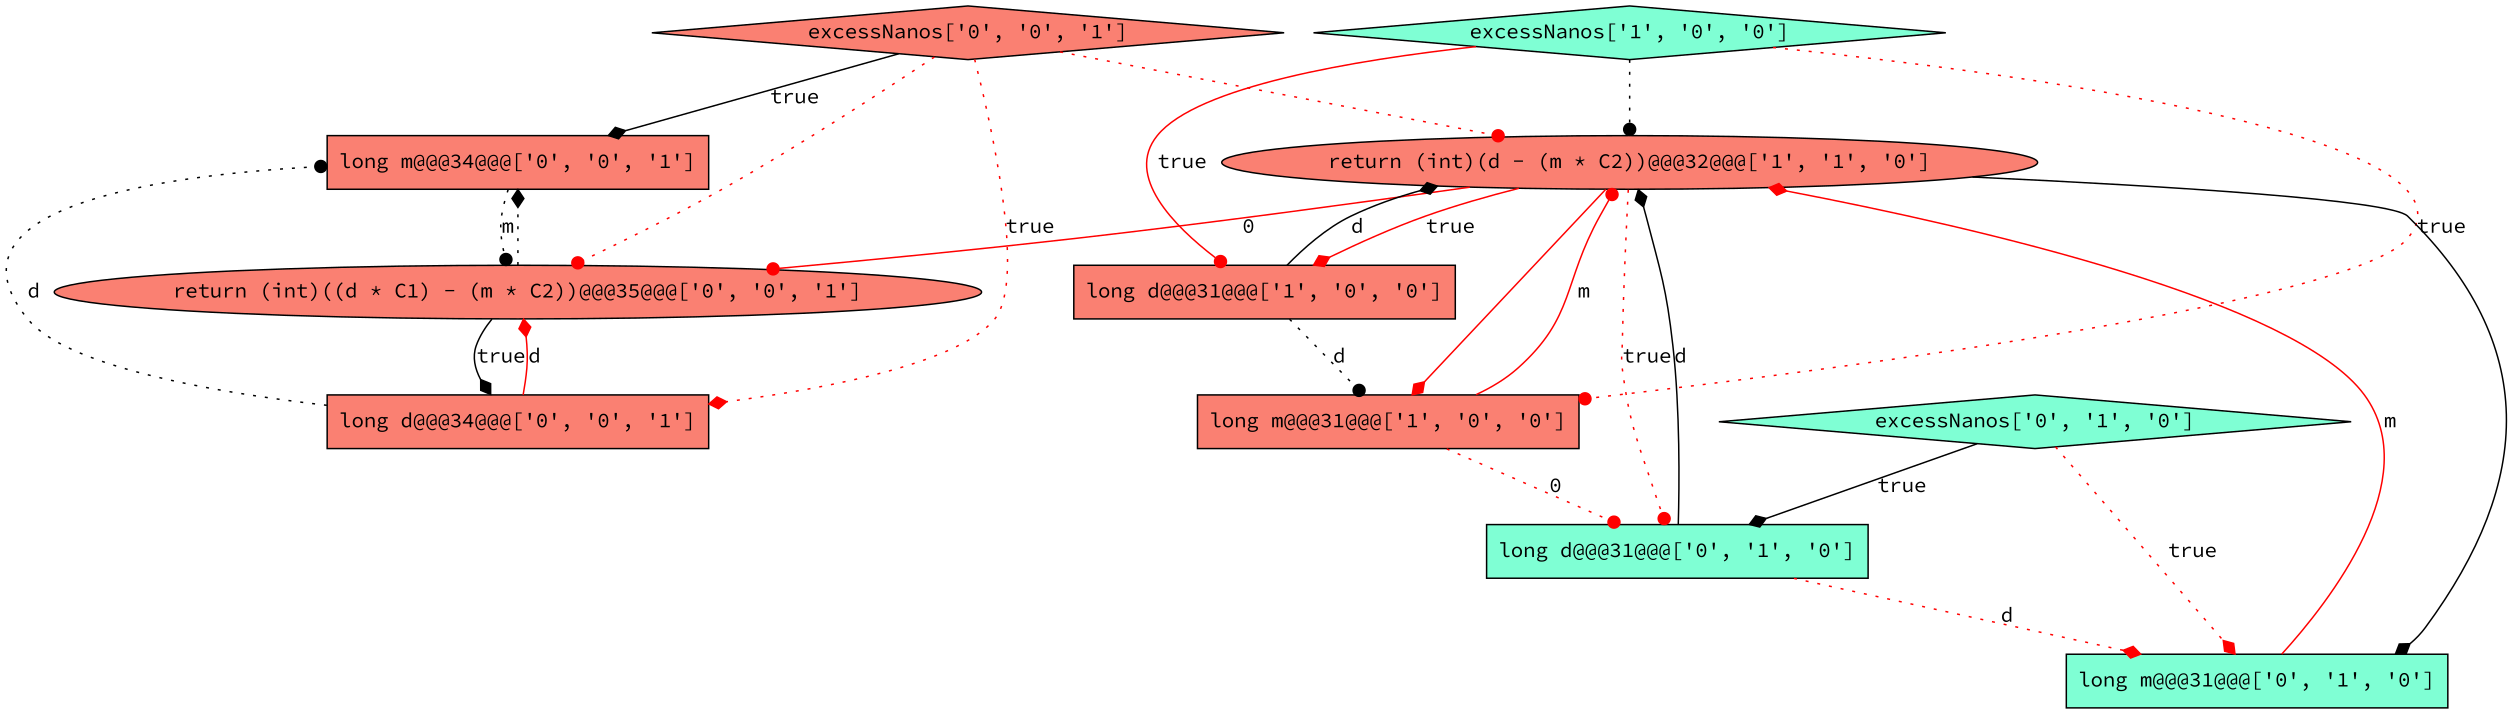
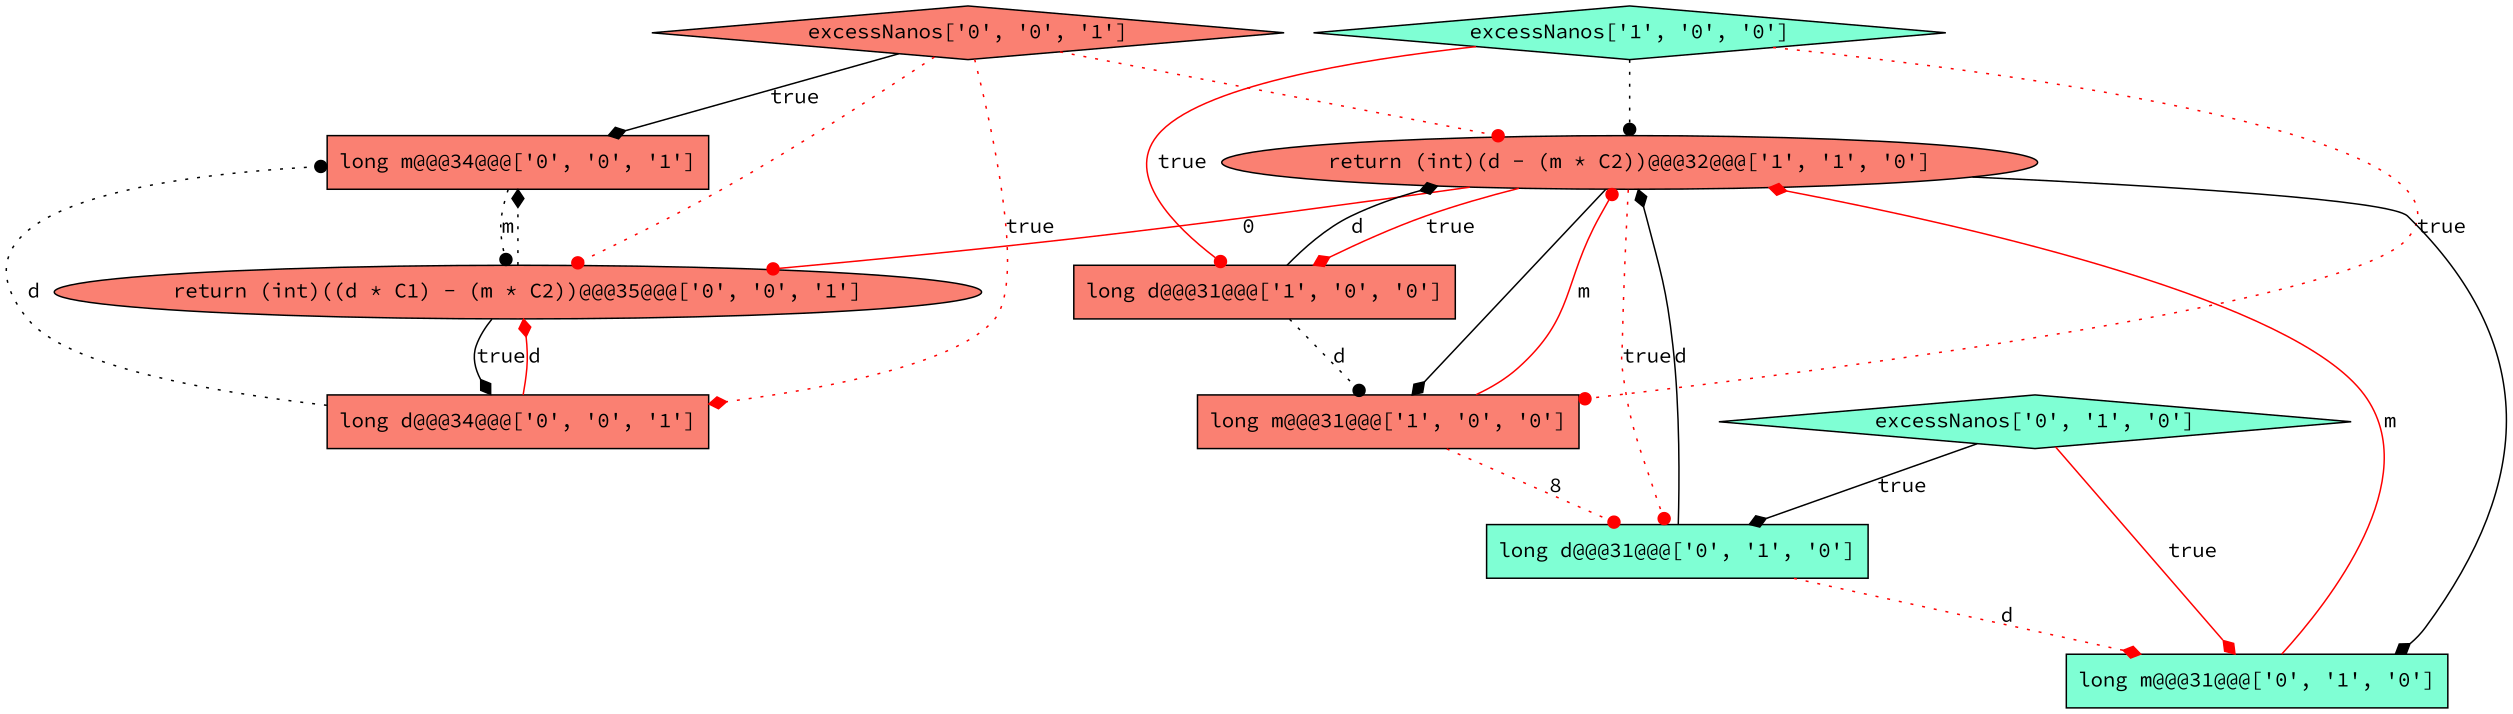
edge "return (int)(d - (m * C2))@@@32@@@['1', '1', '0']" -> "long m@@@31@@@['1', '0', '0']": color red -> black
edge "long m@@@31@@@['1', '0', '0']" -> "long d@@@31@@@['0', '1', '0']": label "0" -> "8"
edge "excessNanos['0', '1', '0']" -> "long m@@@31@@@['0', '1', '0']": style dotted -> solid
